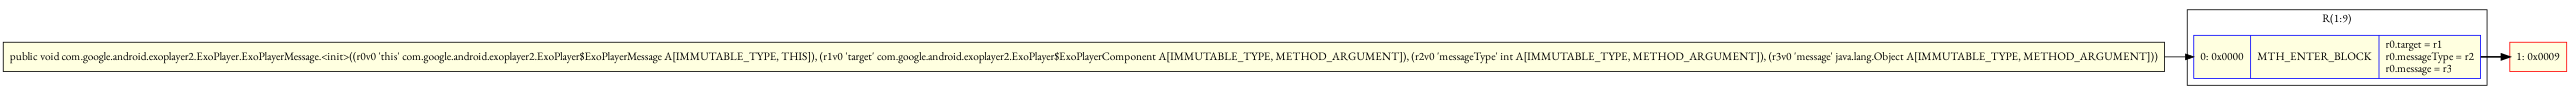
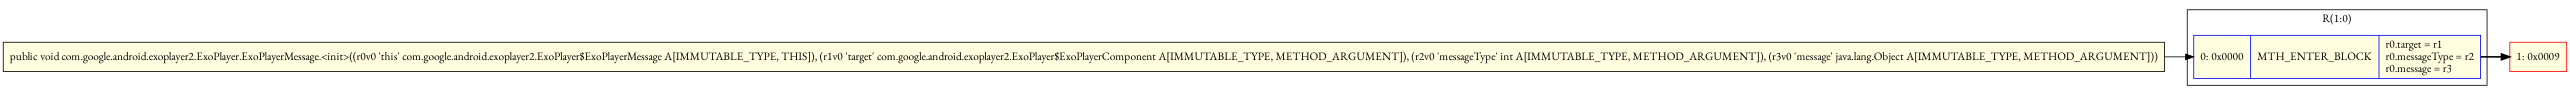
cluster "R(1:9)": label "R(1:9)" -> "R(1:0)"
